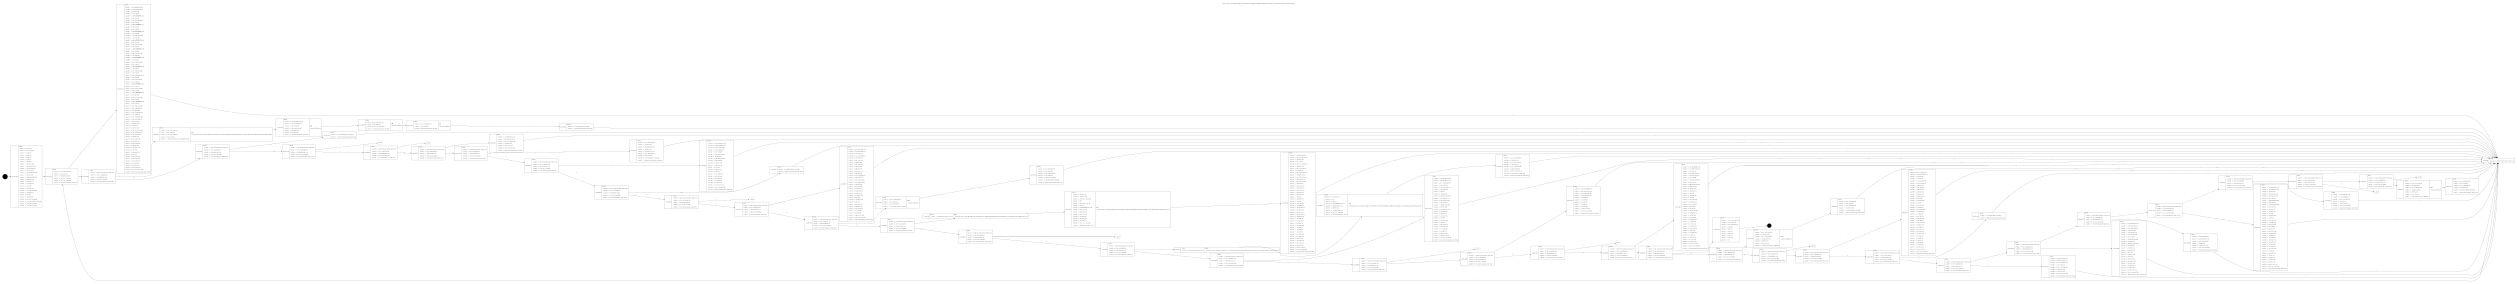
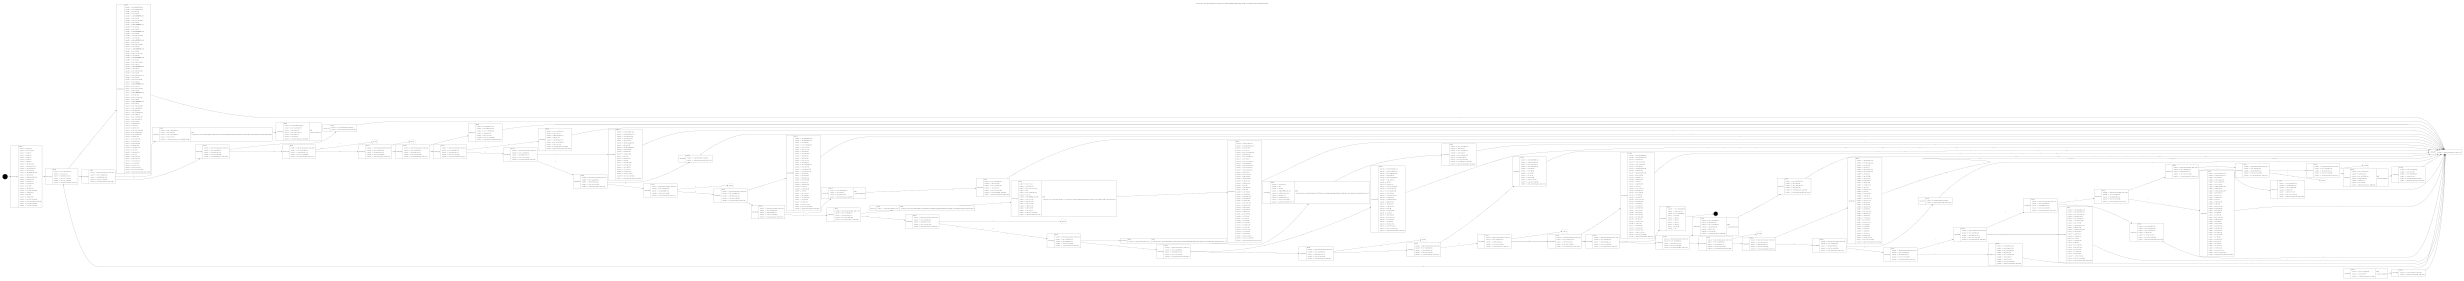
node "0x40223f [18]": removed
